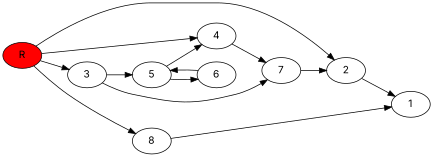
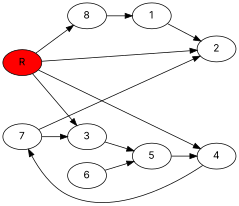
edge "5" -> "6": removed
edge "2" -> "1": reversed
edge "3" -> "7": reversed
